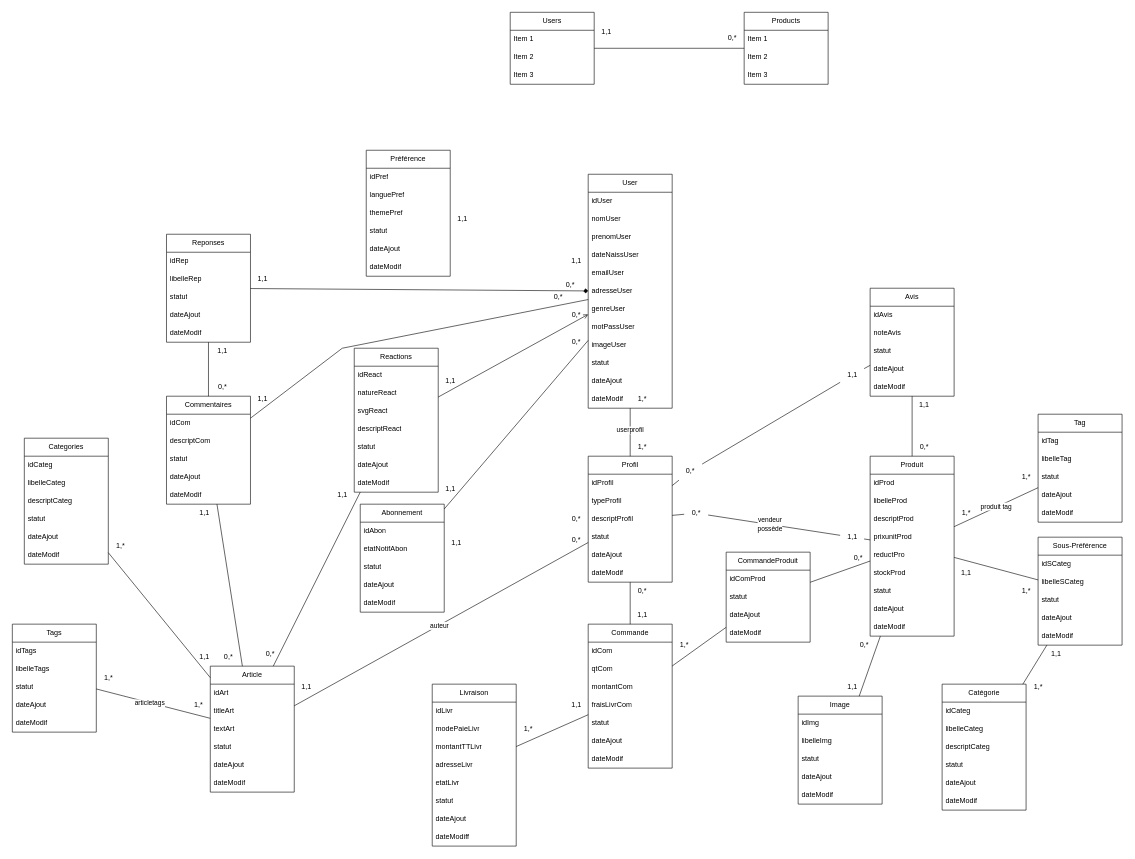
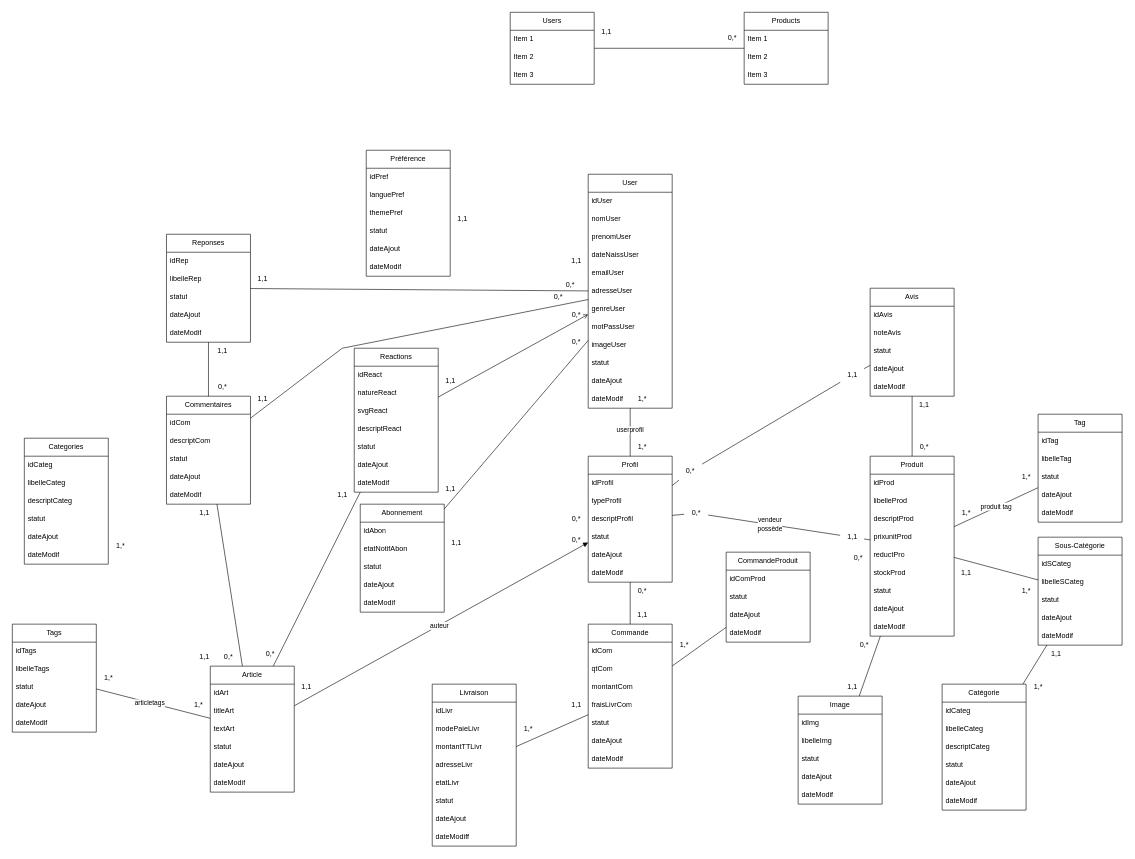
edge "Reponses" -> "User": arrowhead diamond -> none
edge "Profil" -- "Article": arrowhead none -> block
node "Sous-Préférence": label "Sous-Préférence" -> "Sous-Catégorie"
edge "Produit" -- "CommandeProduit": removed
edge "Categories" -- "Article": removed
